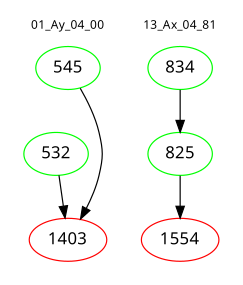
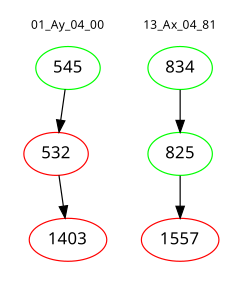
edge "545" -> "1403": now "545" -> "532"
node "532": color green -> red
node "1554": label "1554" -> "1557"
